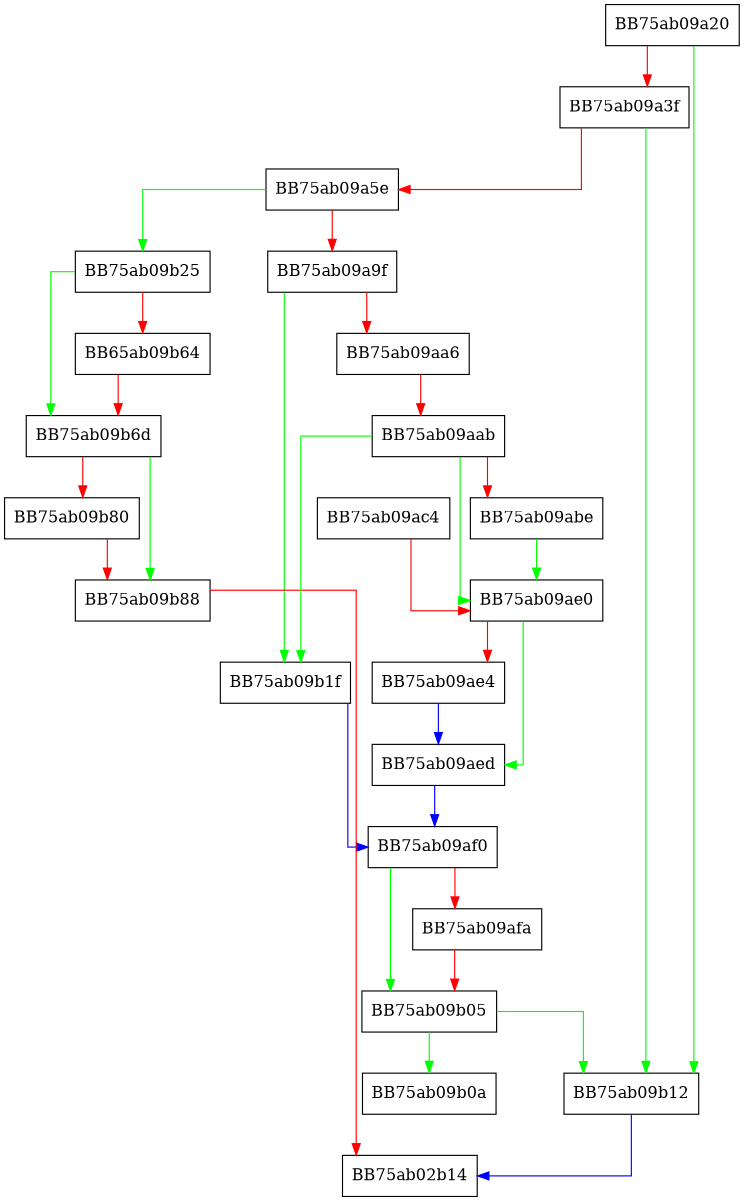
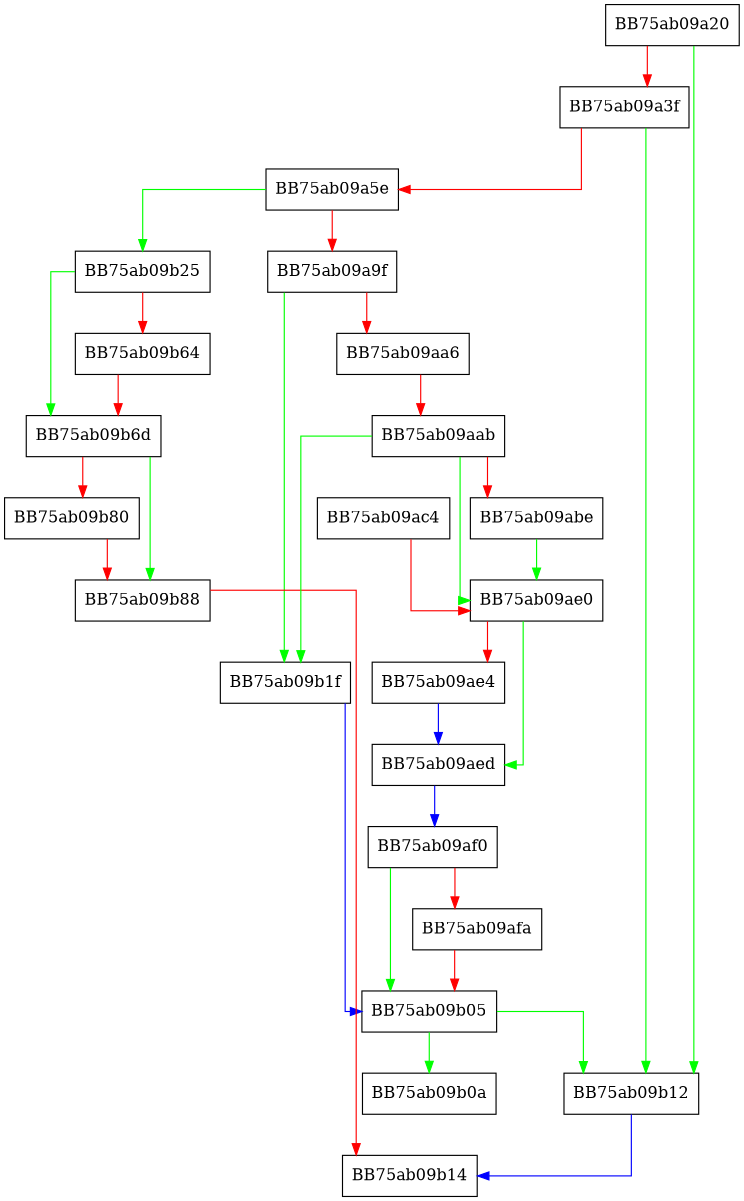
node "BB65ab09b64": label "BB65ab09b64" -> "BB75ab09b64"
edge "BB75ab09b1f" -> "BB75ab09af0": now "BB75ab09b1f" -> "BB75ab09b05"
node "BB75ab02b14": label "BB75ab02b14" -> "BB75ab09b14"
